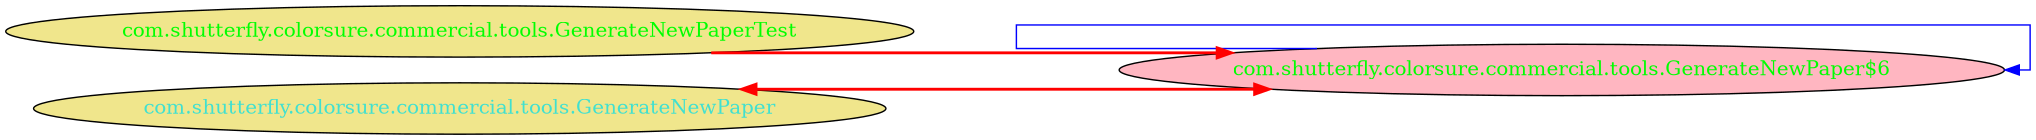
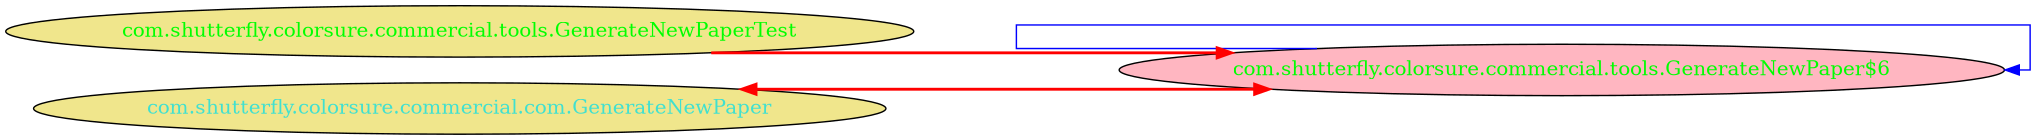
node "com.shutterfly.colorsure.commercial.tools.GenerateNewPaper": label "com.shutterfly.colorsure.commercial.tools.GenerateNewPaper" -> "com.shutterfly.colorsure.commercial.com.GenerateNewPaper"
